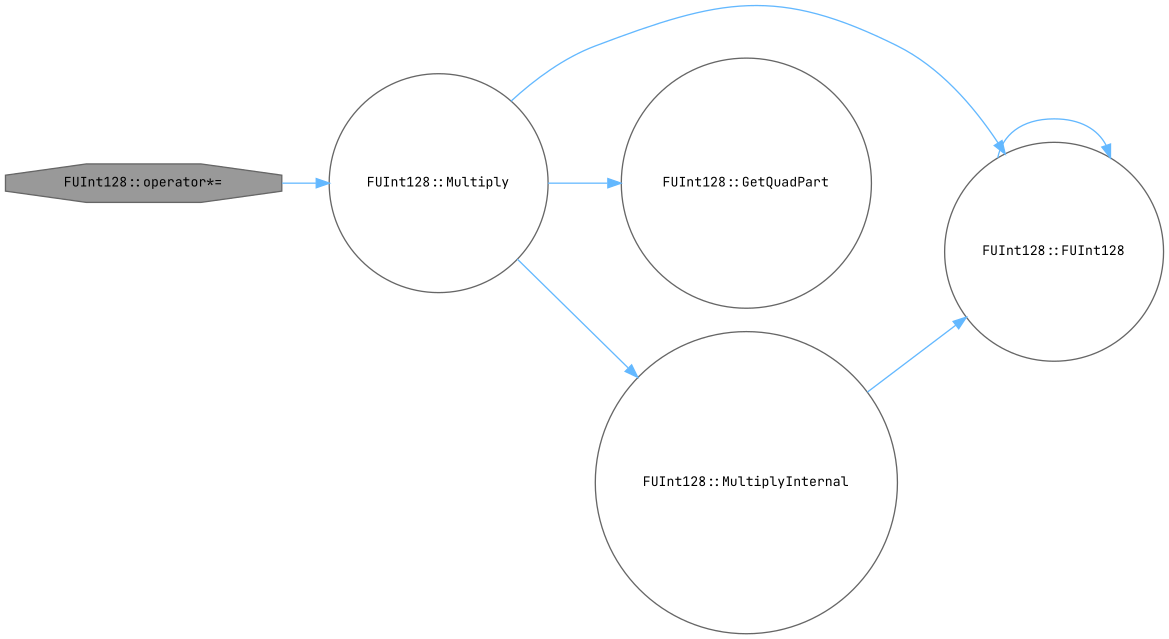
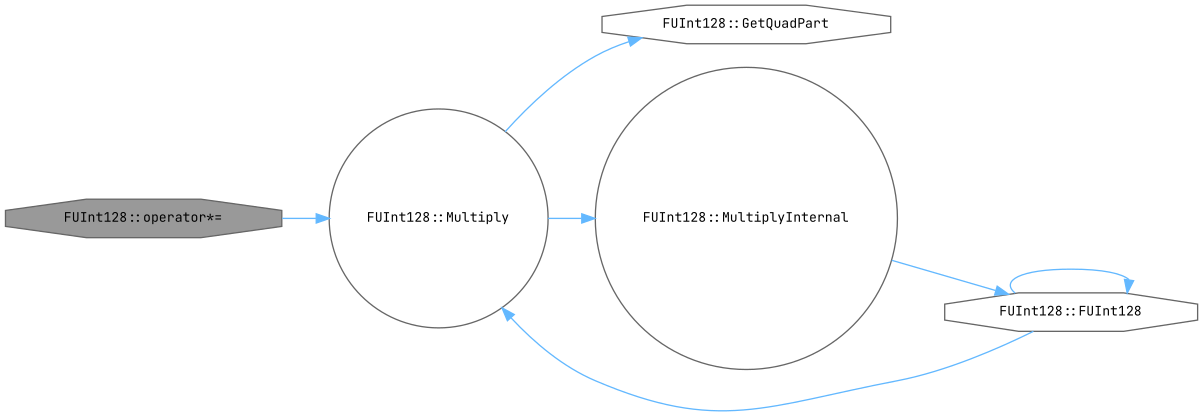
edge "FUInt128::Multiply" -> "FUInt128::FUInt128": reversed
node "FUInt128::GetQuadPart": shape circle -> octagon
node "FUInt128::FUInt128": shape circle -> octagon
